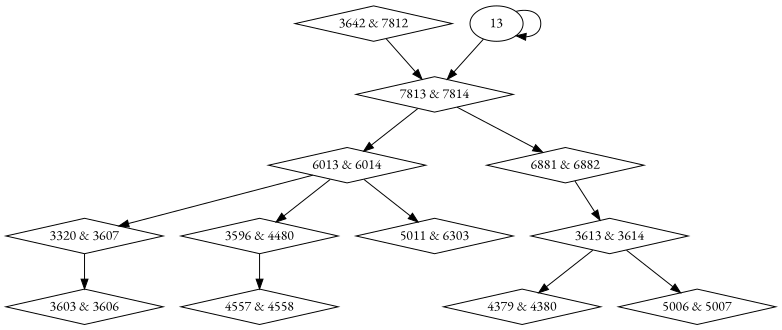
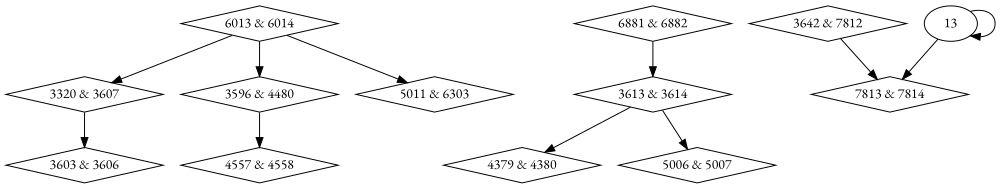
edge "7813 & 7814" -> "6013 & 6014": removed
edge "7813 & 7814" -> "6881 & 6882": removed
